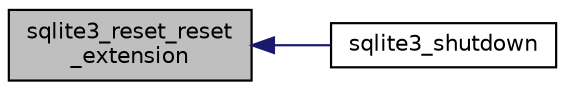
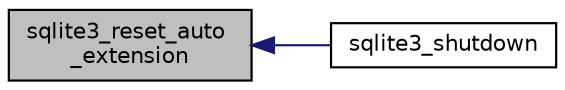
node "sqlite3_reset_reset _extension": label "sqlite3_reset_reset _extension" -> "sqlite3_reset_auto _extension"
